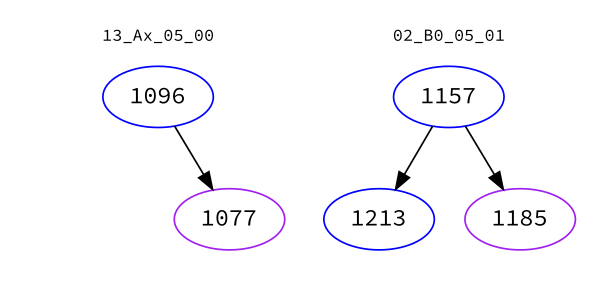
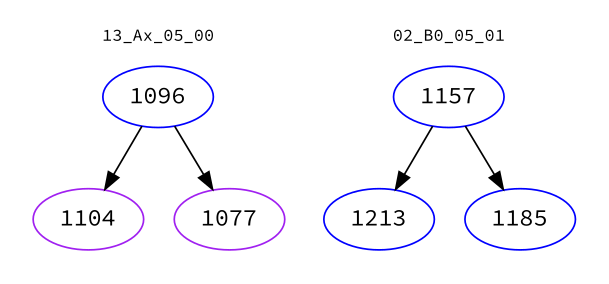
node "1104": added
node "1185": color purple -> blue
